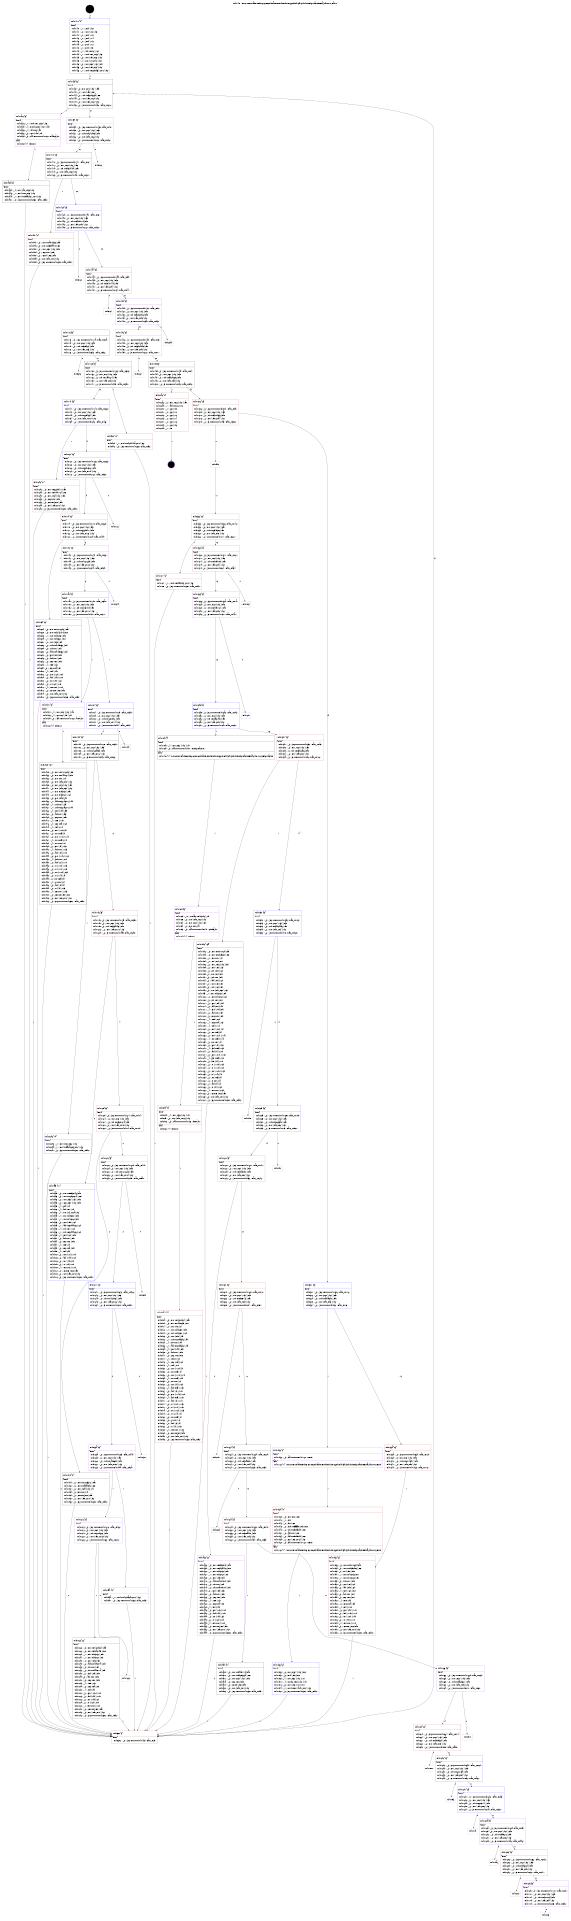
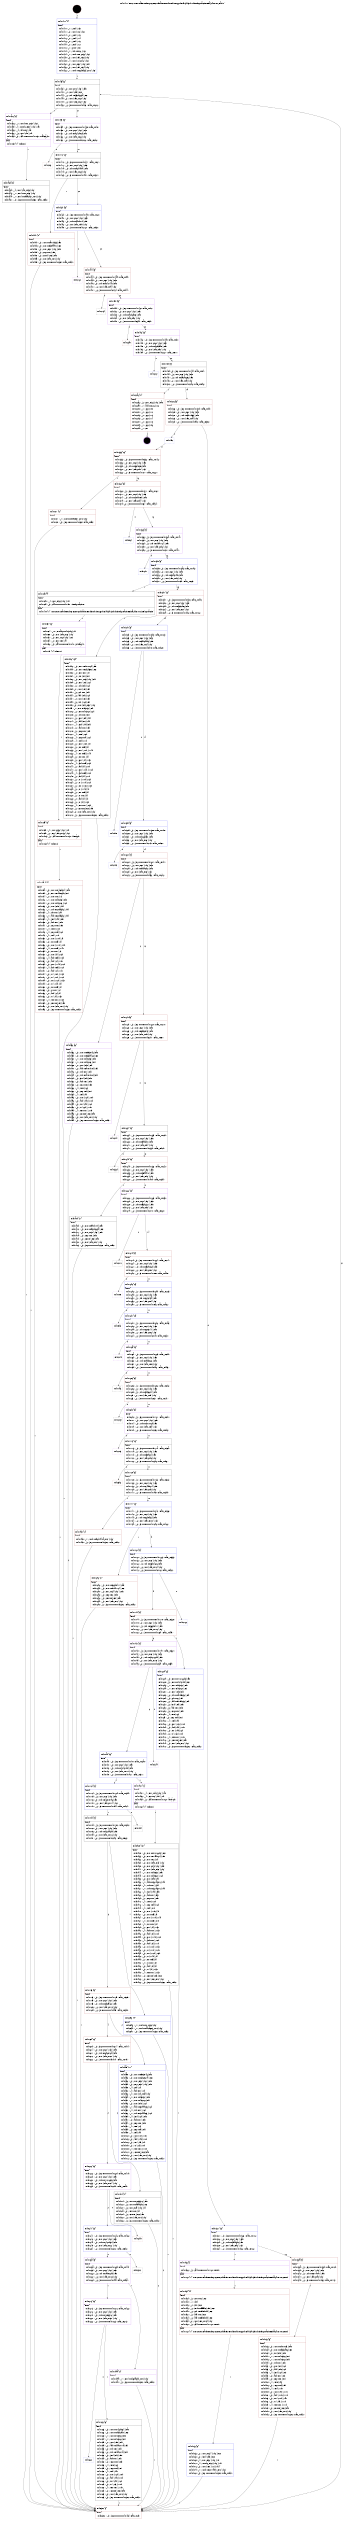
edge "0x4016fc [25]" -> "0x401715 [25]": added, label "11"
